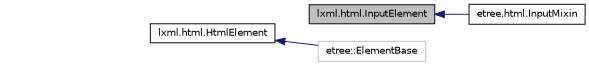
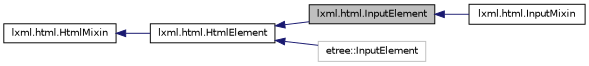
node "etree.html.InputMixin": label "etree.html.InputMixin" -> "lxml.html.InputMixin"
edge "lxml.html.InputElement" -> "lxml.html.HtmlElement": added
node "lxml.html.HtmlMixin": added
node "etree::ElementBase": label "etree::ElementBase" -> "etree::InputElement"
